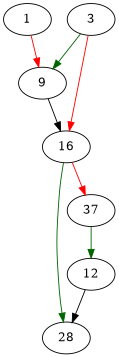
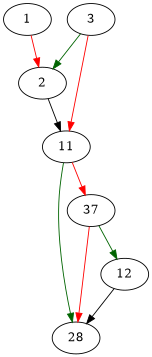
node "9": label "9" -> "2"
node "16": label "16" -> "11"
edge "37" -> "28": added
